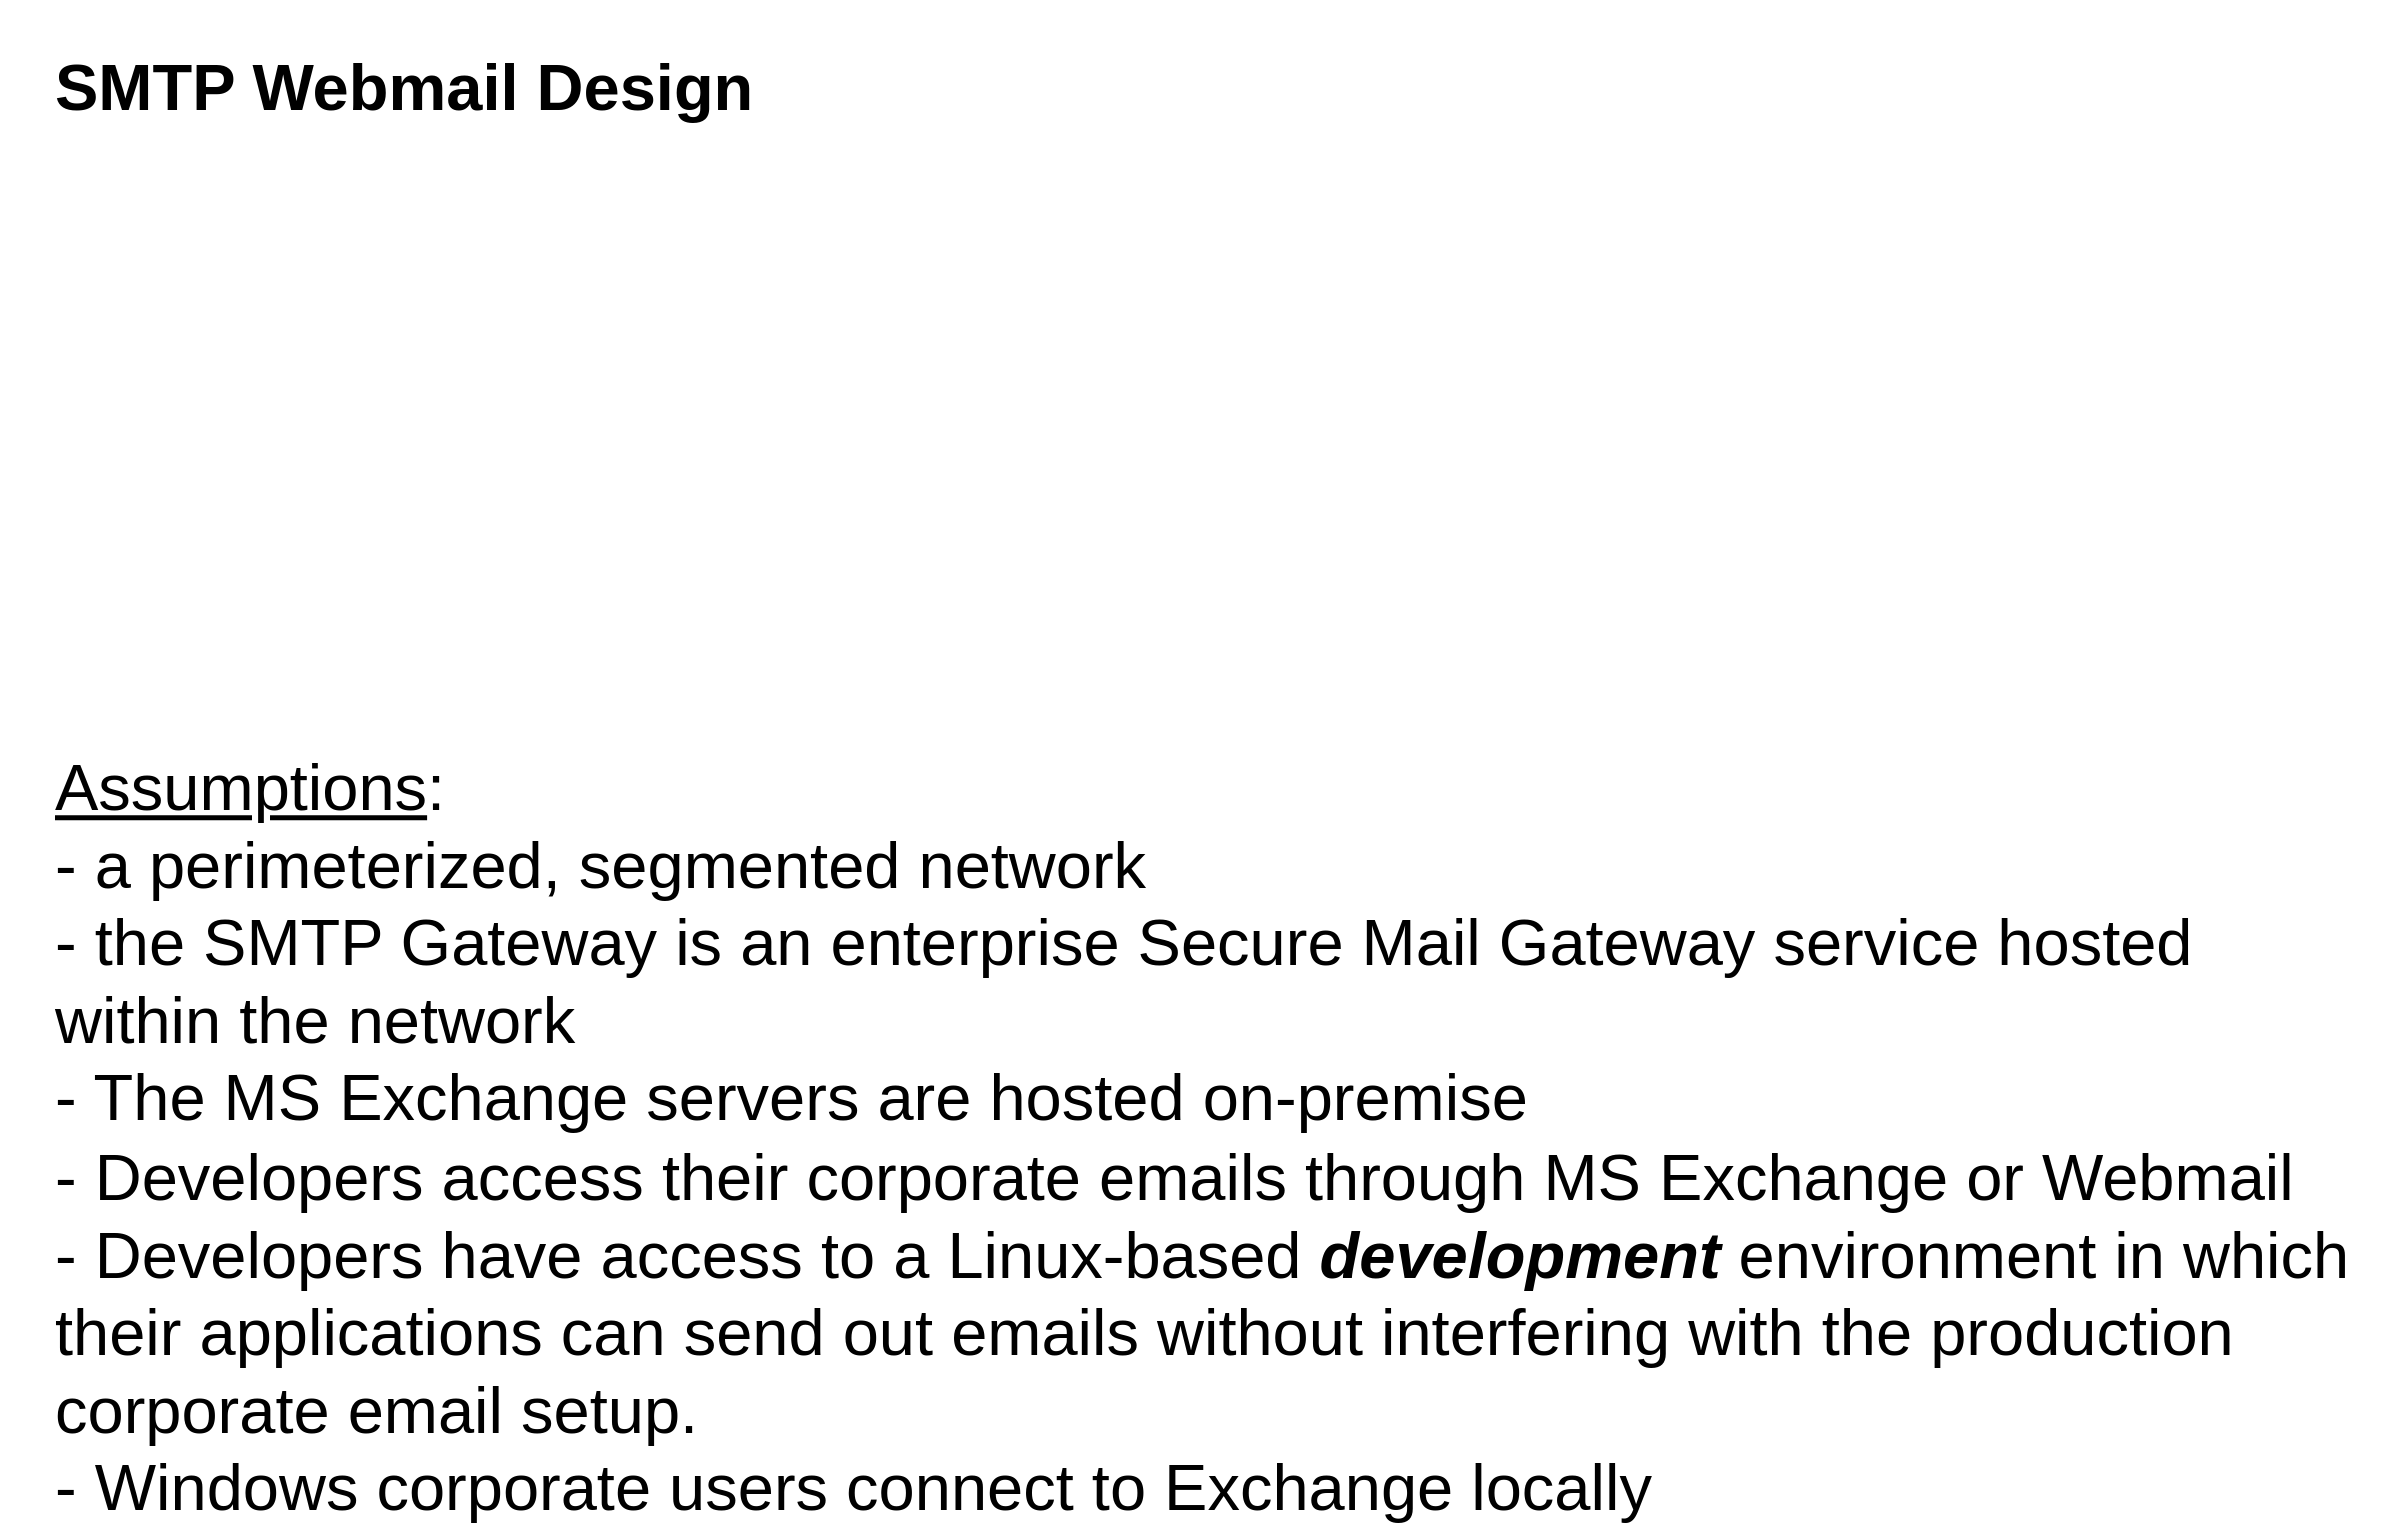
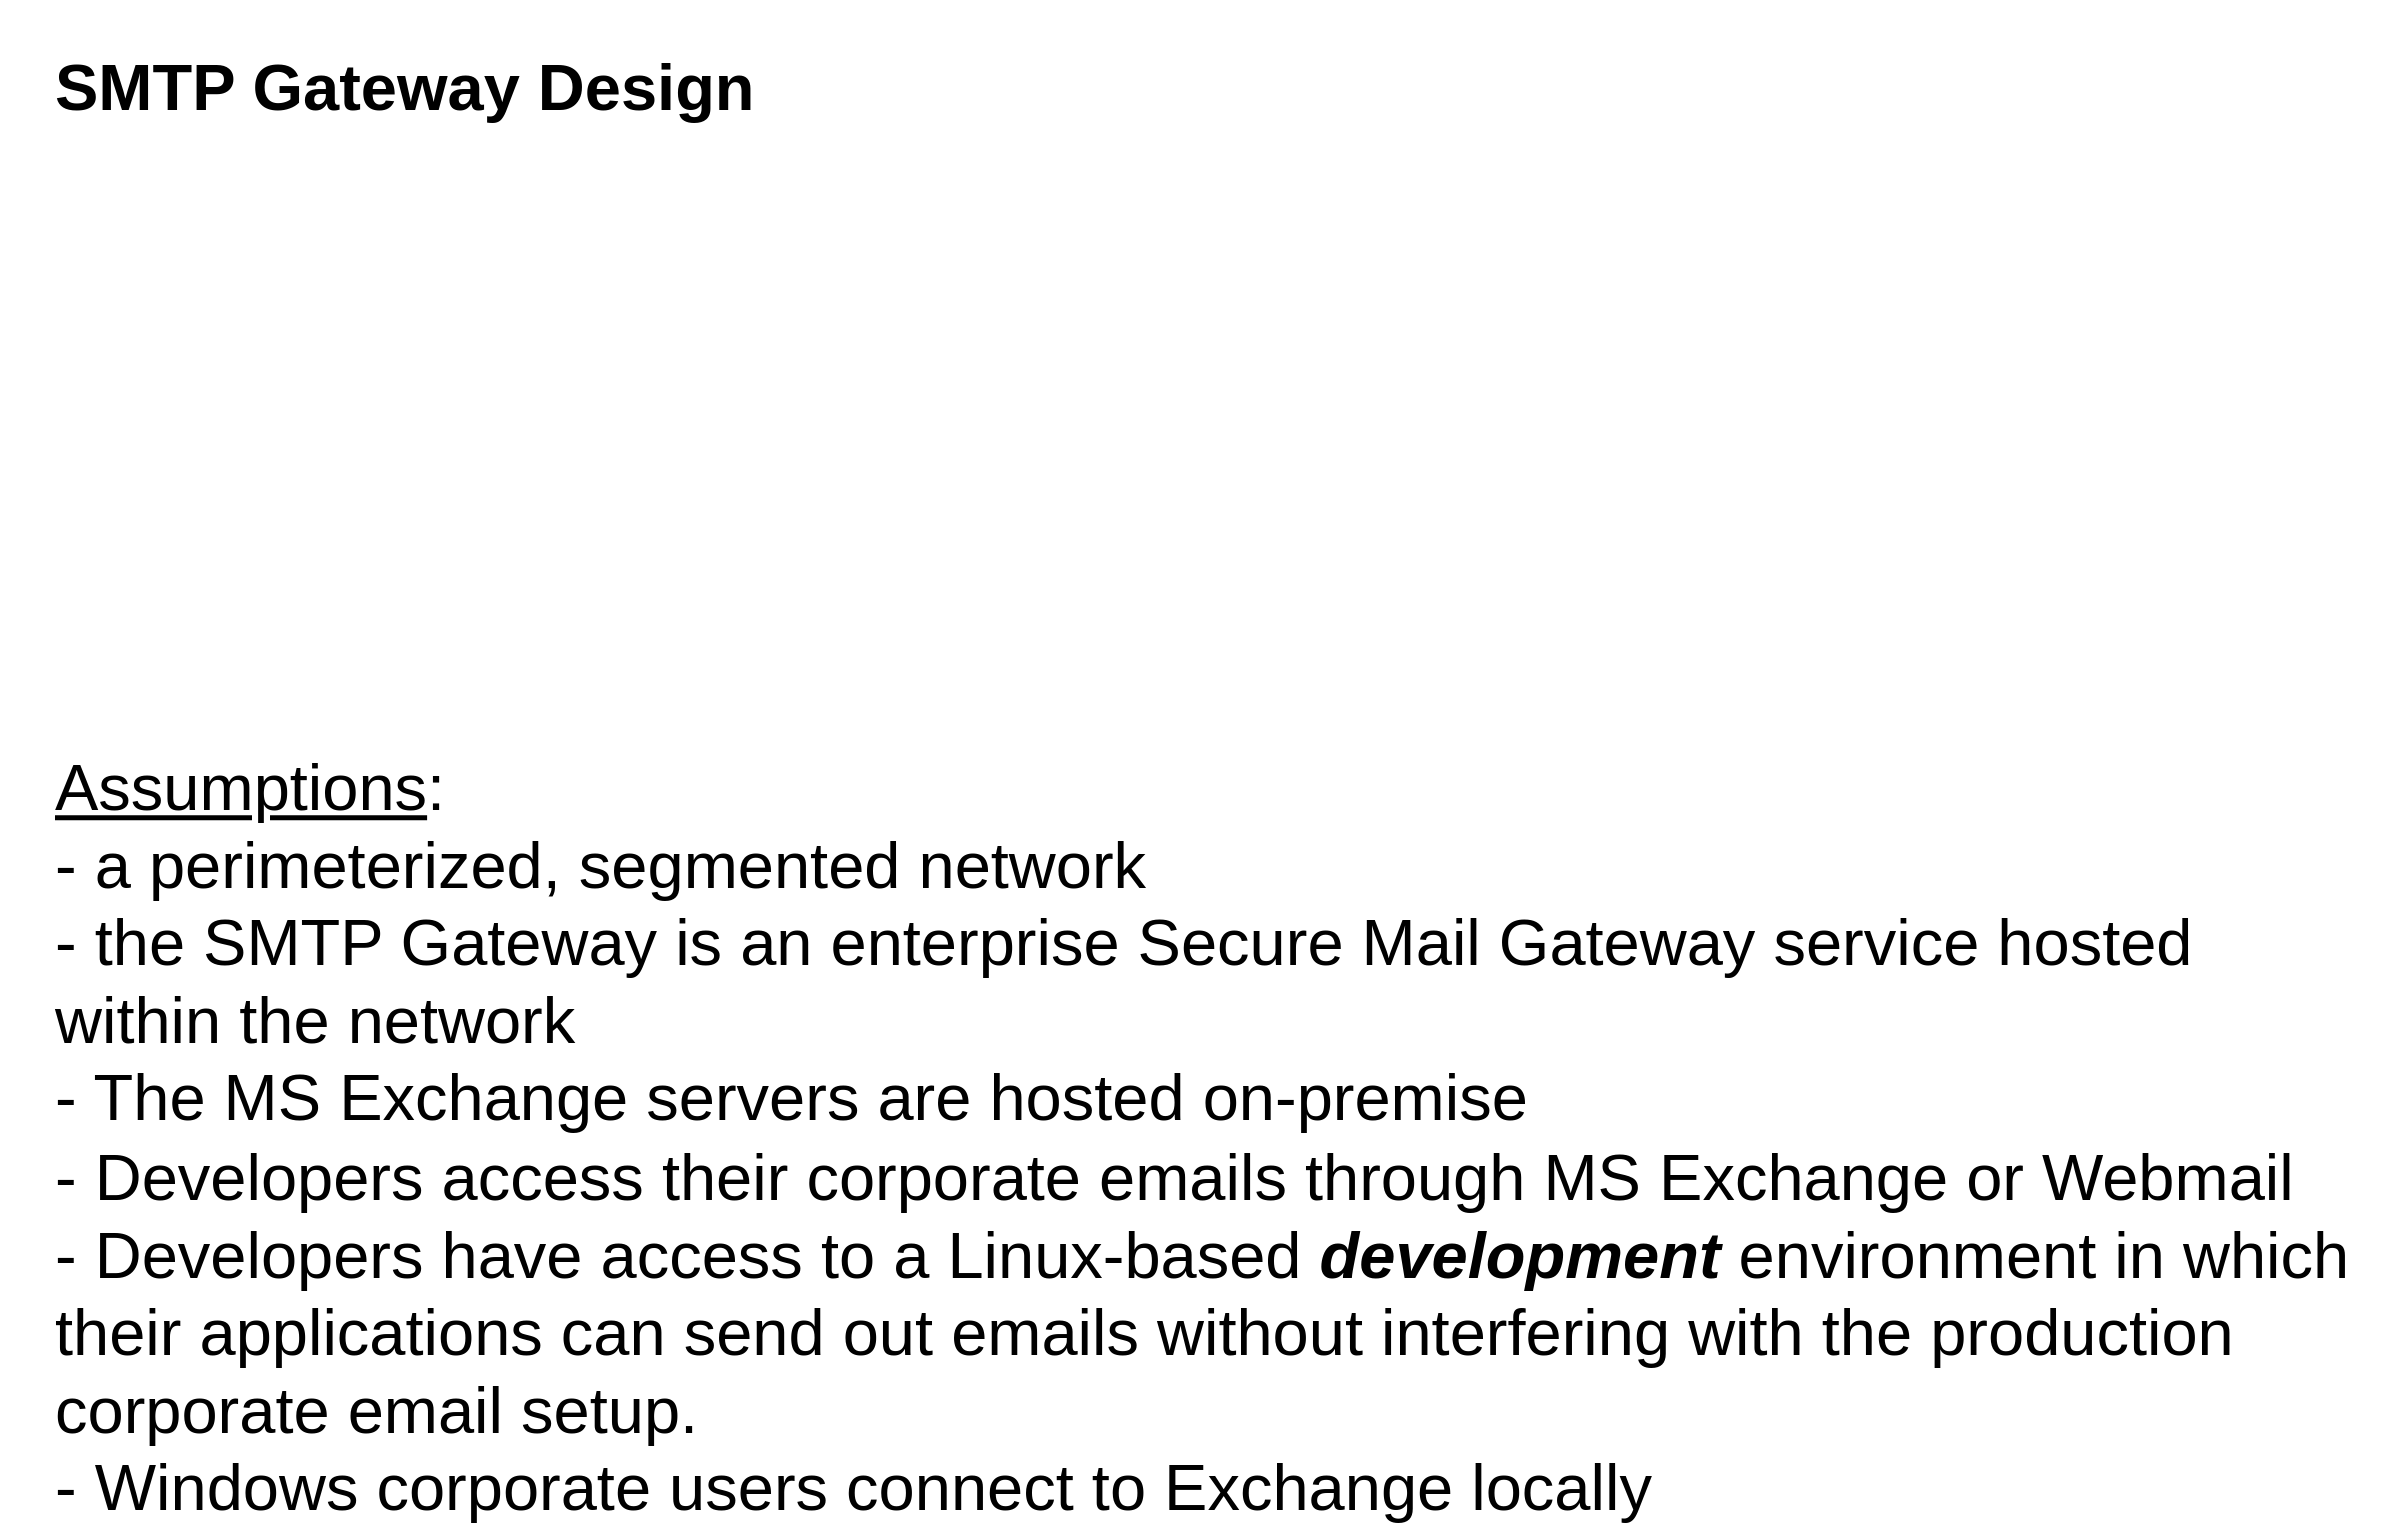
node "SMTP Webmail Design": label "SMTP Webmail Design" -> "SMTP Gateway Design"
